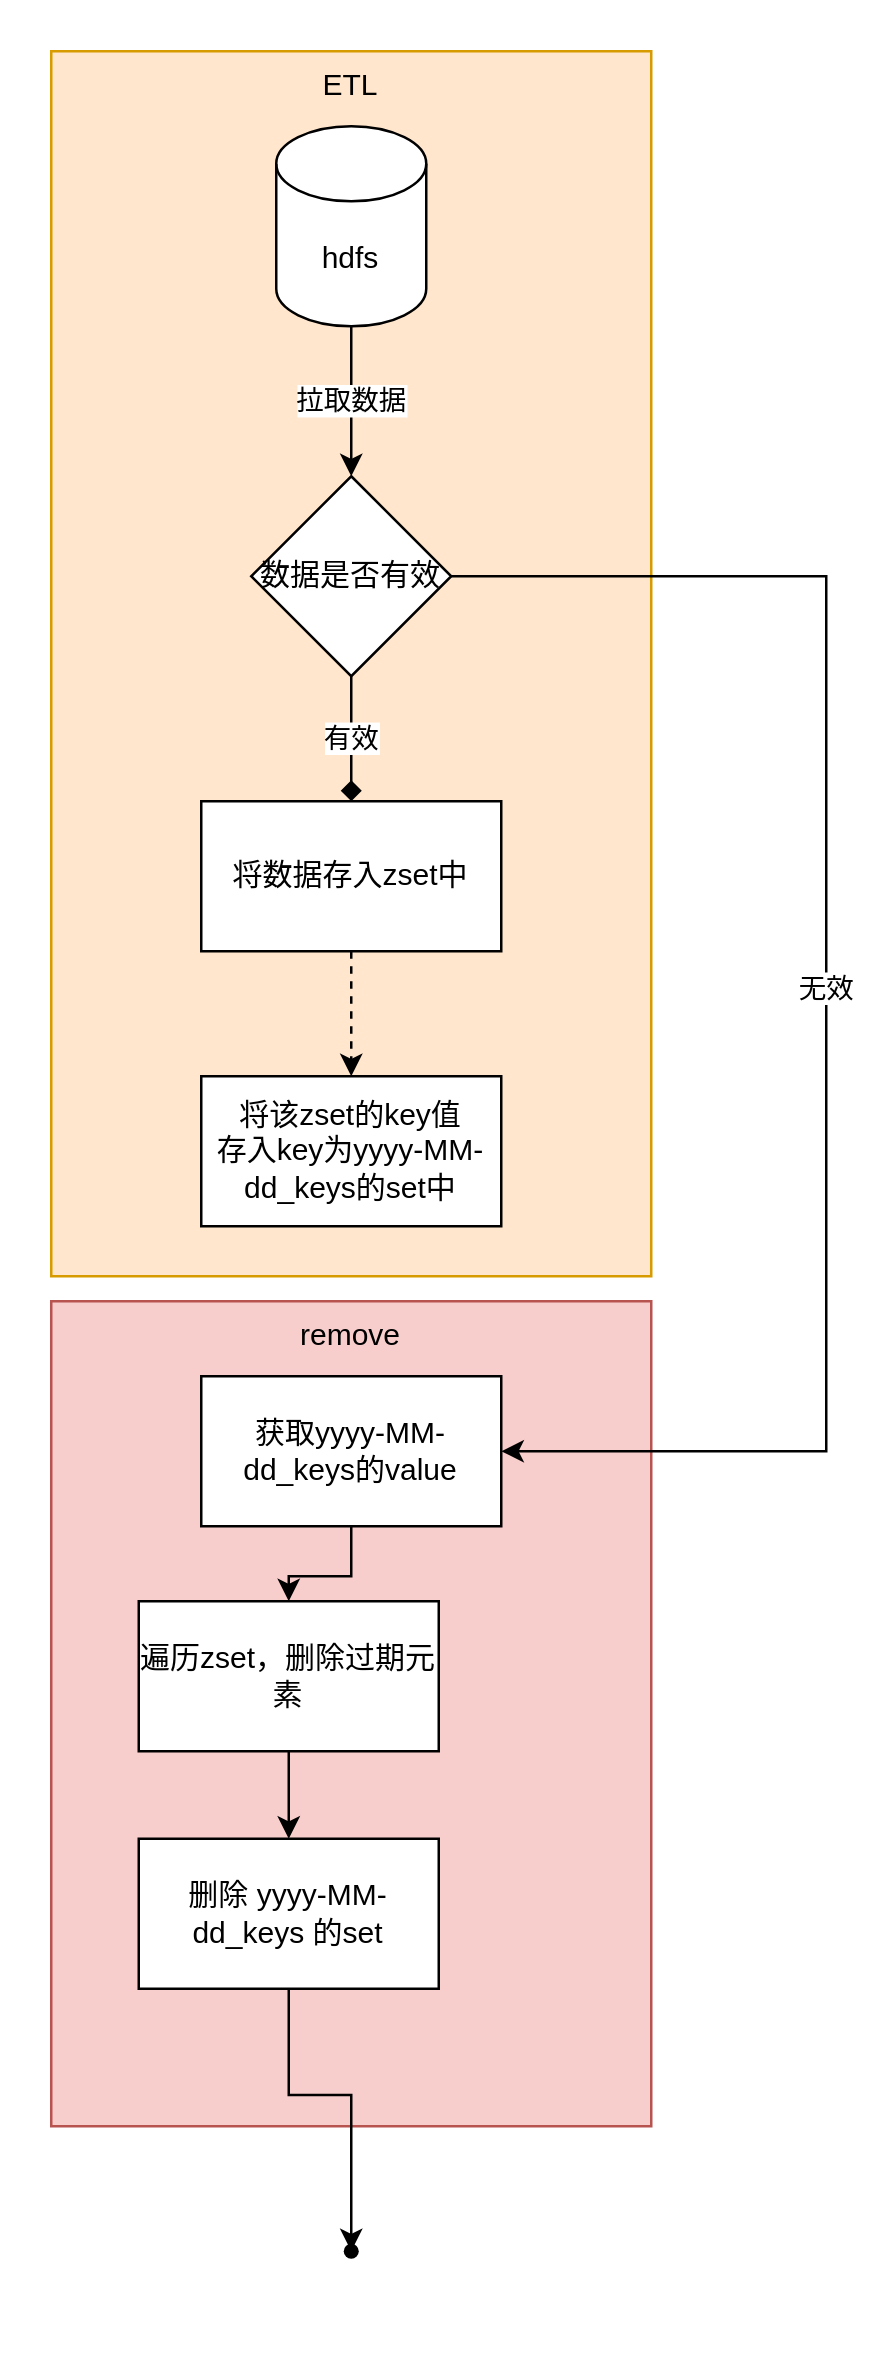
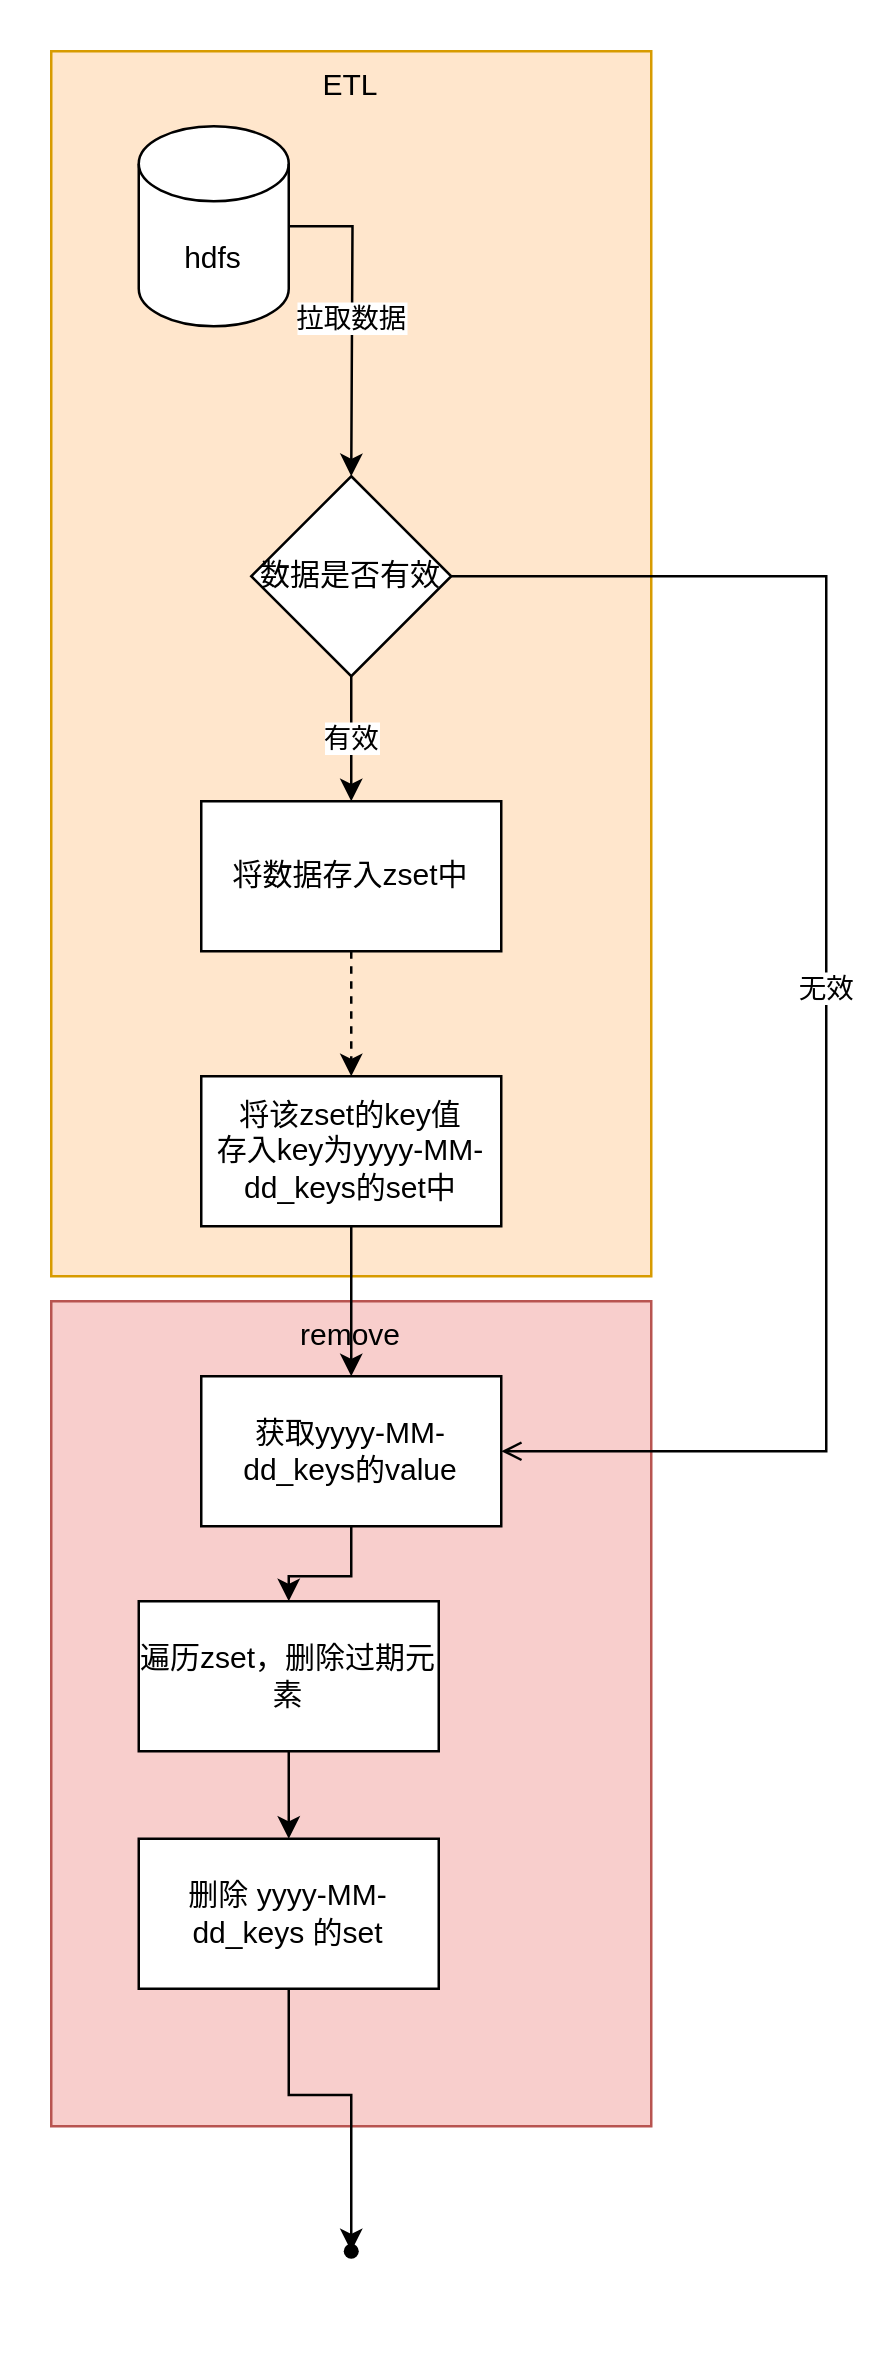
node "hdfs": moved (351, 226) -> (214, 226)
edge "数据是否有效" -> "将数据存入zset中": arrowhead diamond -> classic
edge "将该zset的key值 存入key为yyyy-MM-dd_keys的set中" -> "获取yyyy-MM-dd_keys的value": added
edge "数据是否有效" -> "获取yyyy-MM-dd_keys的value": arrowhead classic -> open
